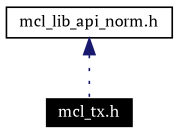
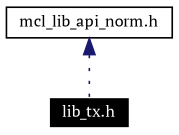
node "mcl_tx.h": label "mcl_tx.h" -> "lib_tx.h"
